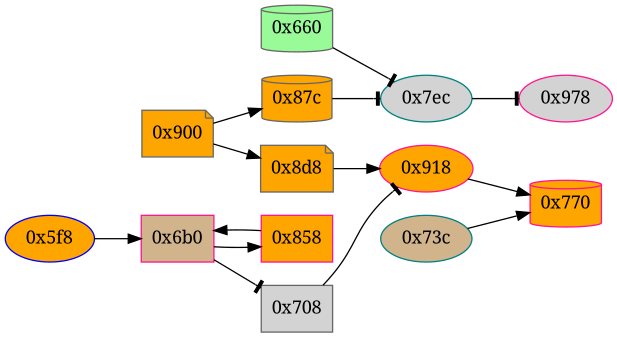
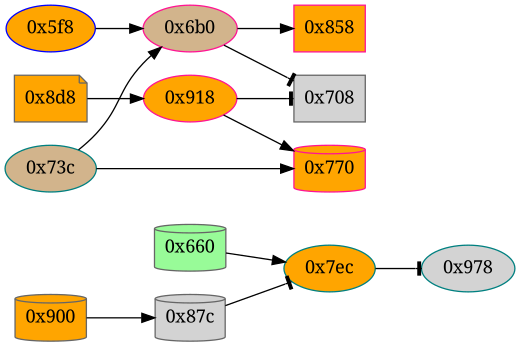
edge "0x660" -> "0x7ec": arrowhead tee -> normal
node "0x87c": fillcolor orange -> lightgrey
node "0x7ec": fillcolor lightgrey -> orange
node "0x978": color deeppink -> teal
node "0x900": shape note -> cylinder
edge "0x900" -> "0x8d8": removed
edge "0x858" -> "0x6b0": now "0x73c" -> "0x6b0"
edge "0x708" -> "0x918": reversed
node "0x6b0": shape box -> ellipse
